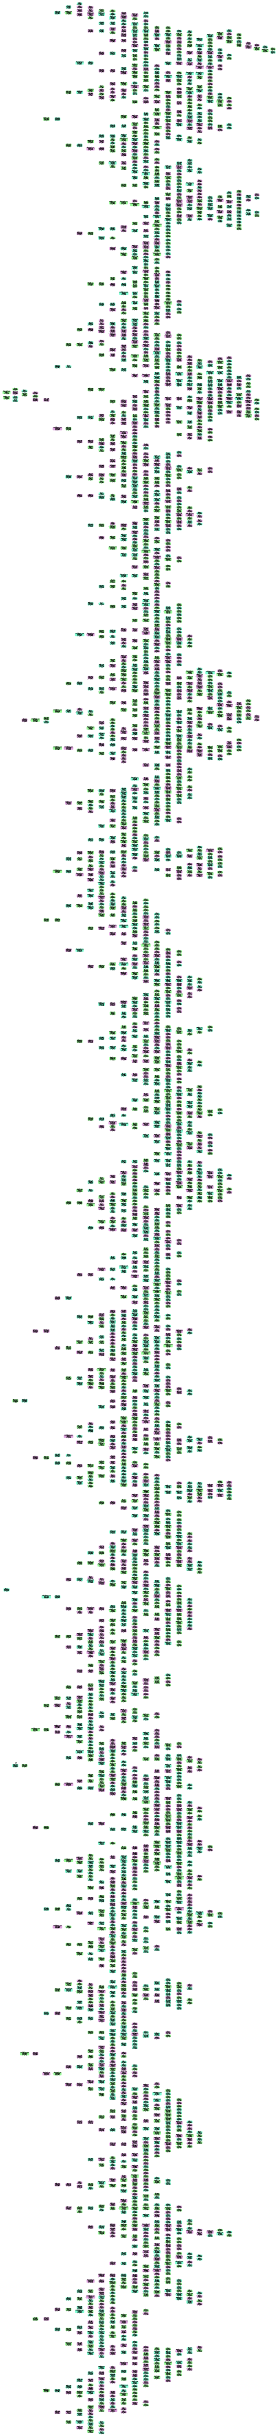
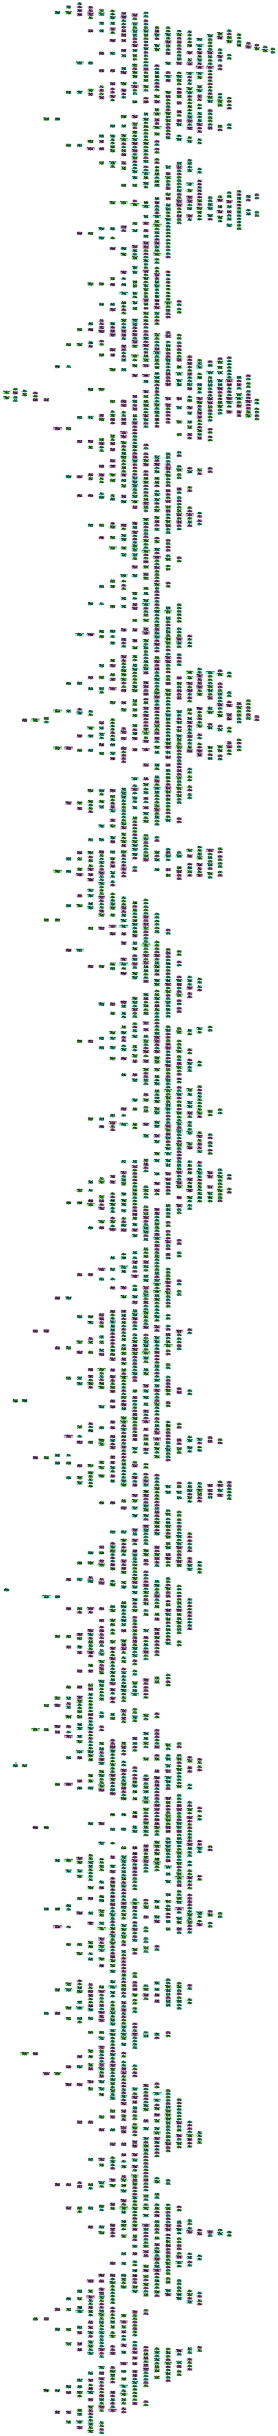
node "pk_2.0 <= 0.0 mse = 51787.2 samples = 4 value = 1885.5": fillcolor palegreen -> plum
node "postdateint <= 0.4 mse = 647.2 samples = 3 value = 2198.3": fillcolor palegreen -> plum
